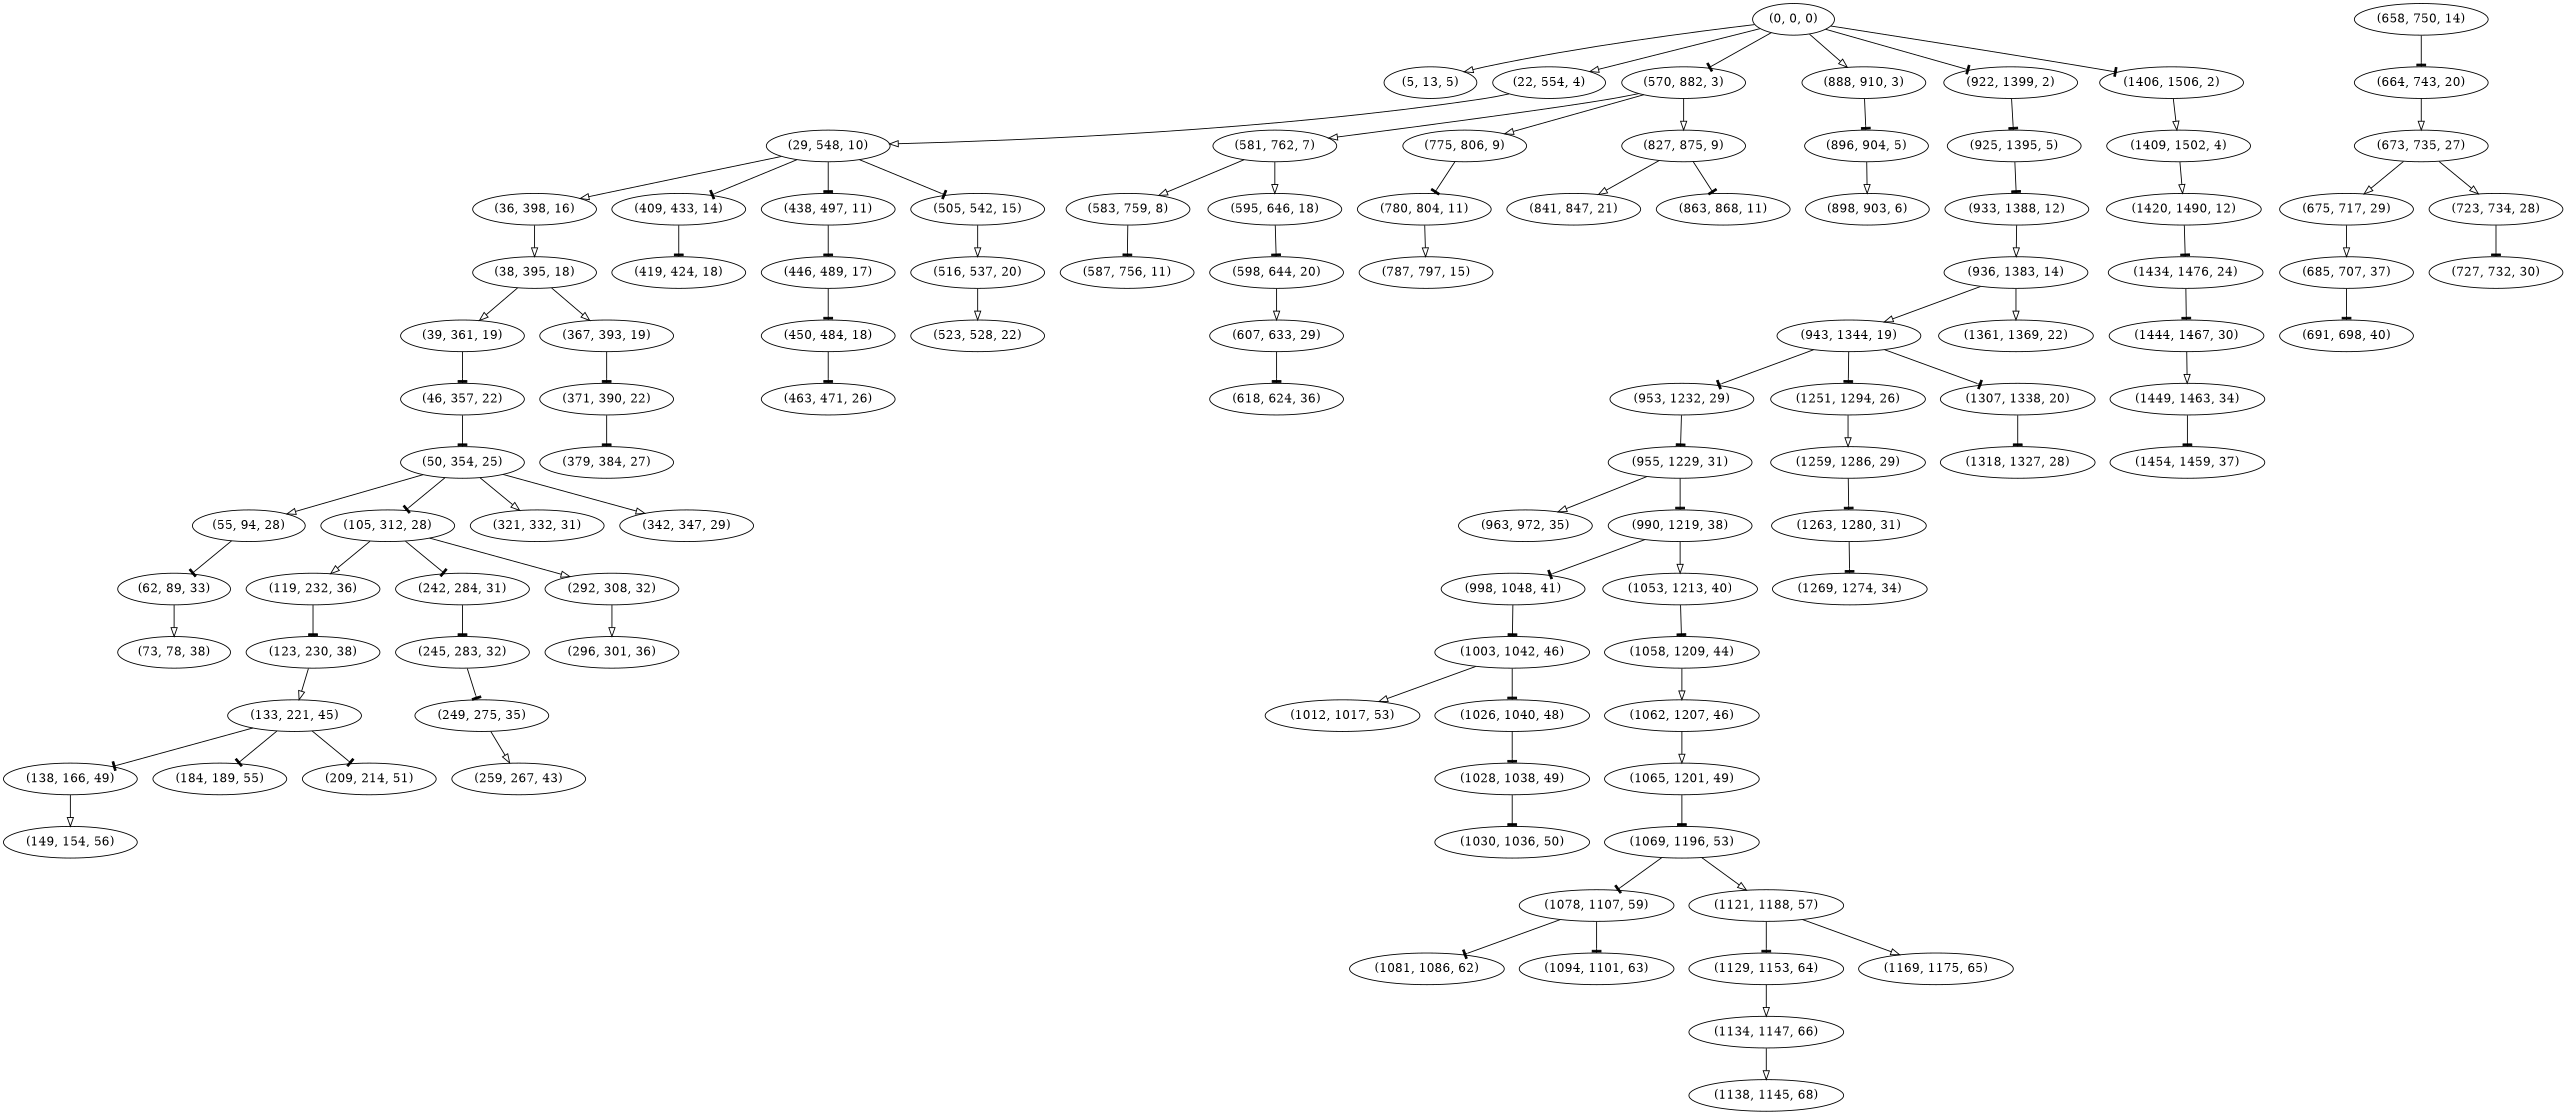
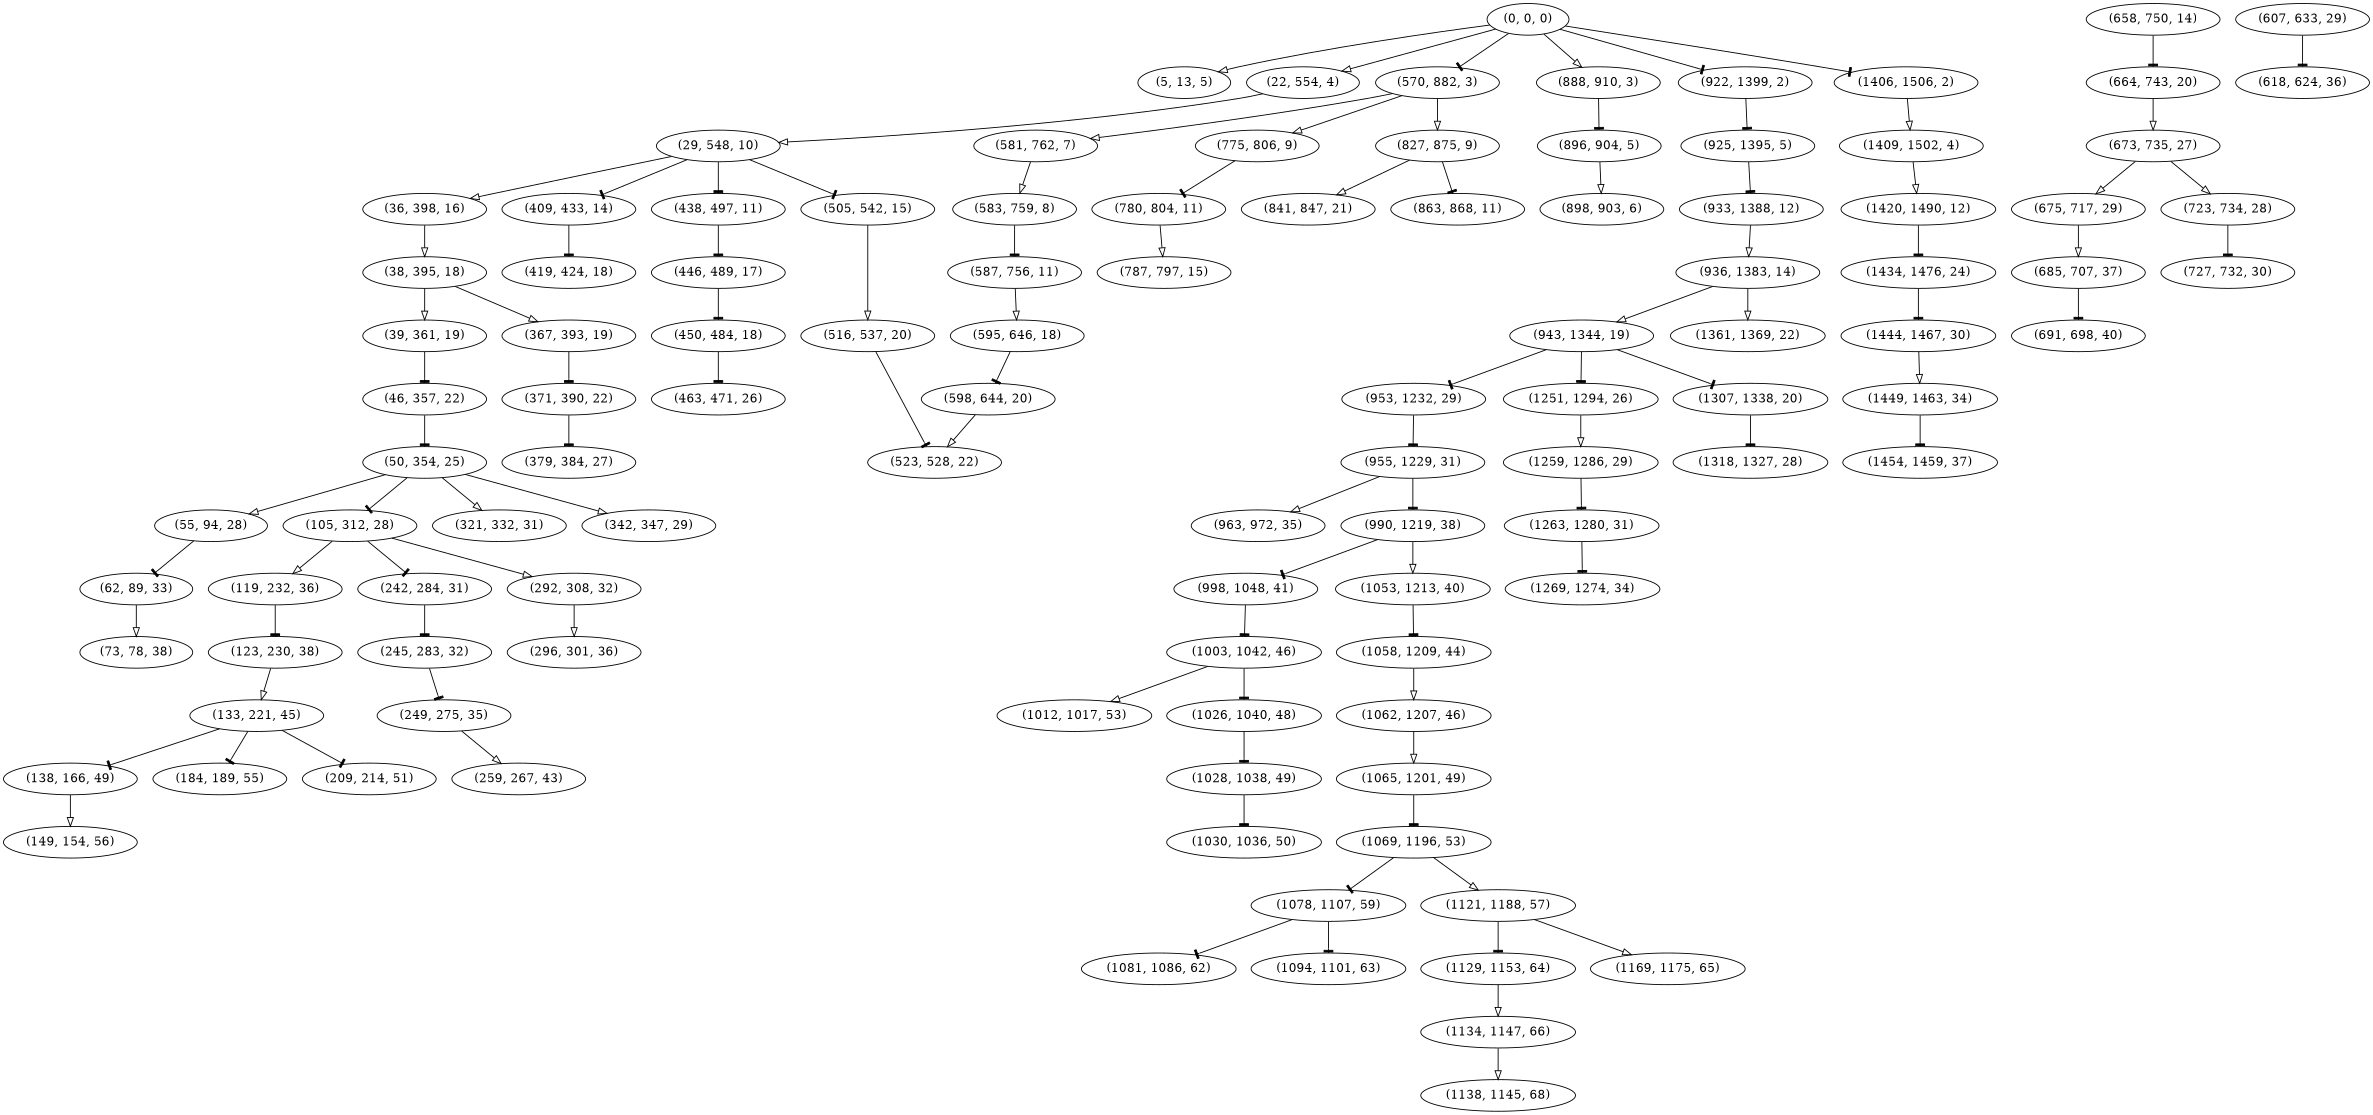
edge "(581, 762, 7)" -> "(595, 646, 18)": now "(587, 756, 11)" -> "(595, 646, 18)"
edge "(516, 537, 20)" -> "(523, 528, 22)": arrowhead onormal -> tee
edge "(598, 644, 20)" -> "(607, 633, 29)": now "(598, 644, 20)" -> "(523, 528, 22)"
